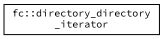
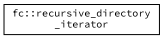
node "fc::directory_directory _iterator": label "fc::directory_directory _iterator" -> "fc::recursive_directory _iterator"
